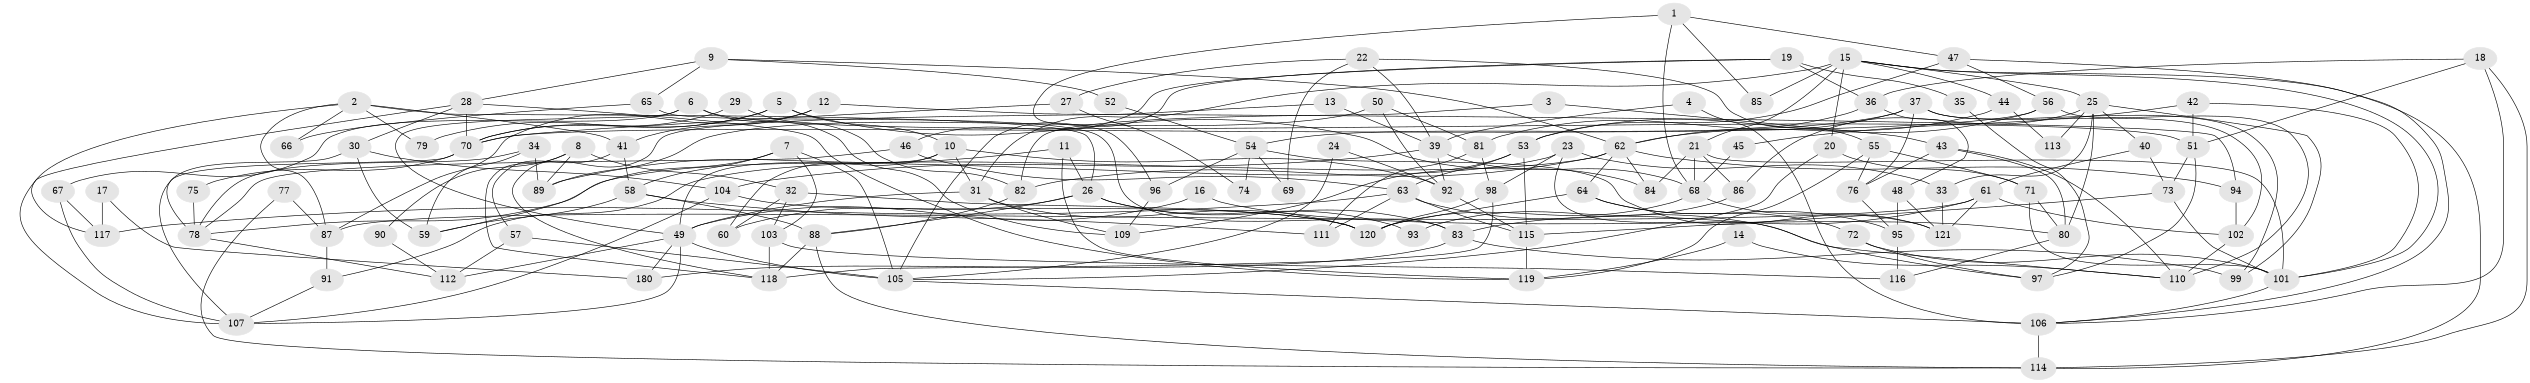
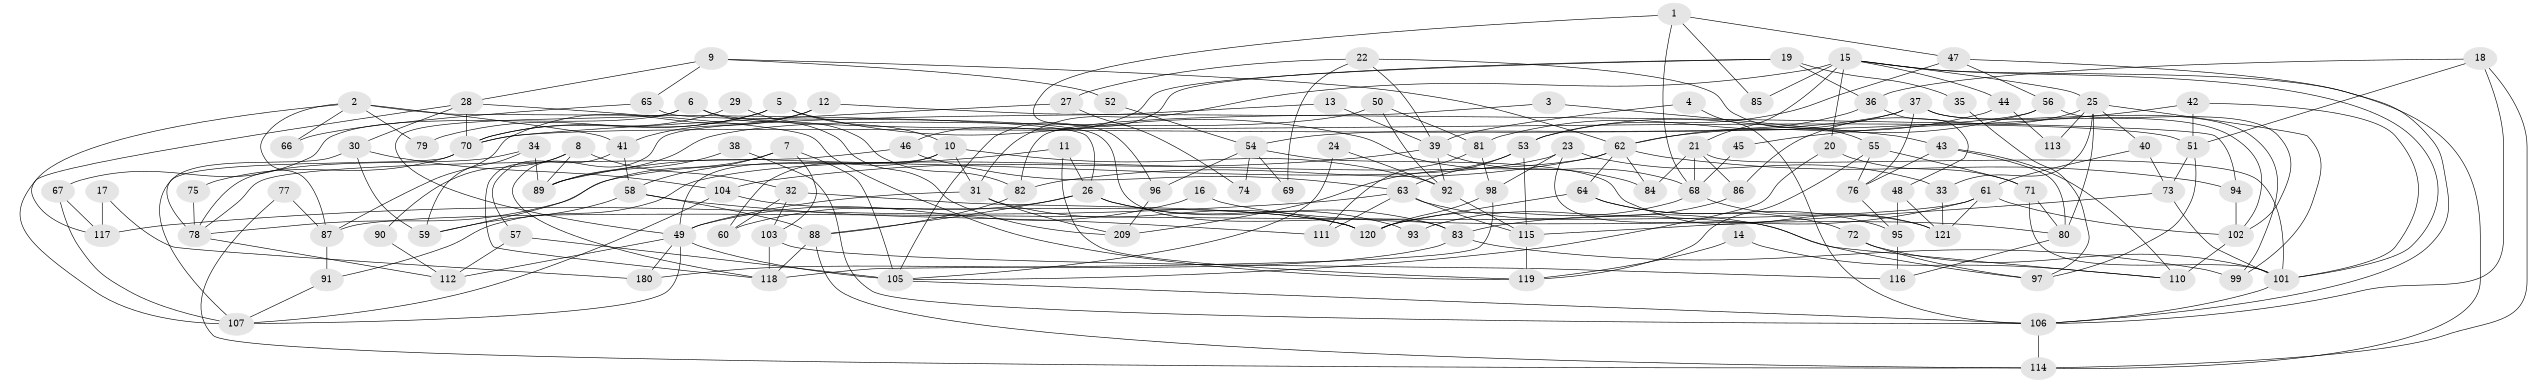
edge "56" -- "110": now "56" -- "102"
node "38": added
node "109": label "109" -> "209"
